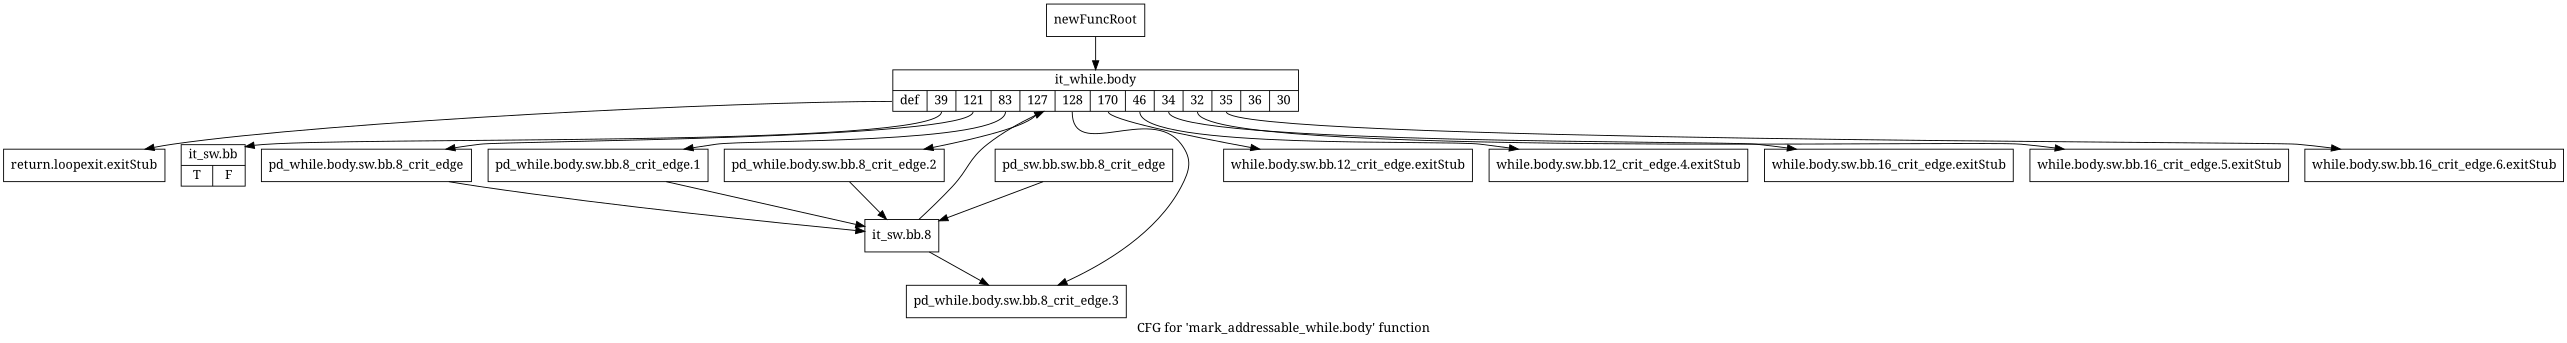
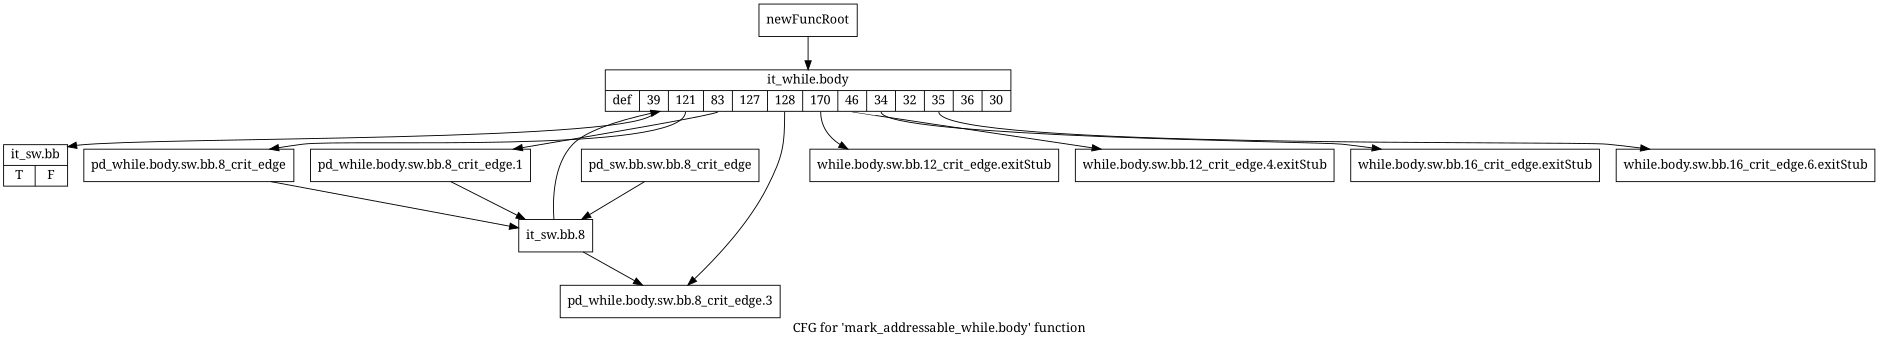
node "return.loopexit.exitStub": removed
node "pd_while.body.sw.bb.8_crit_edge.2": removed
node "while.body.sw.bb.16_crit_edge.5.exitStub": removed
